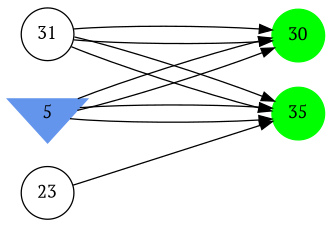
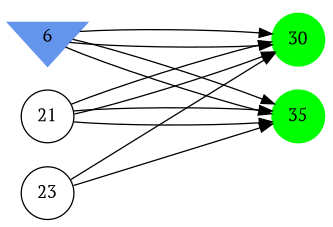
node "31": label "31" -> "21"
node "5": label "5" -> "6"
edge "23" -> "30": added
